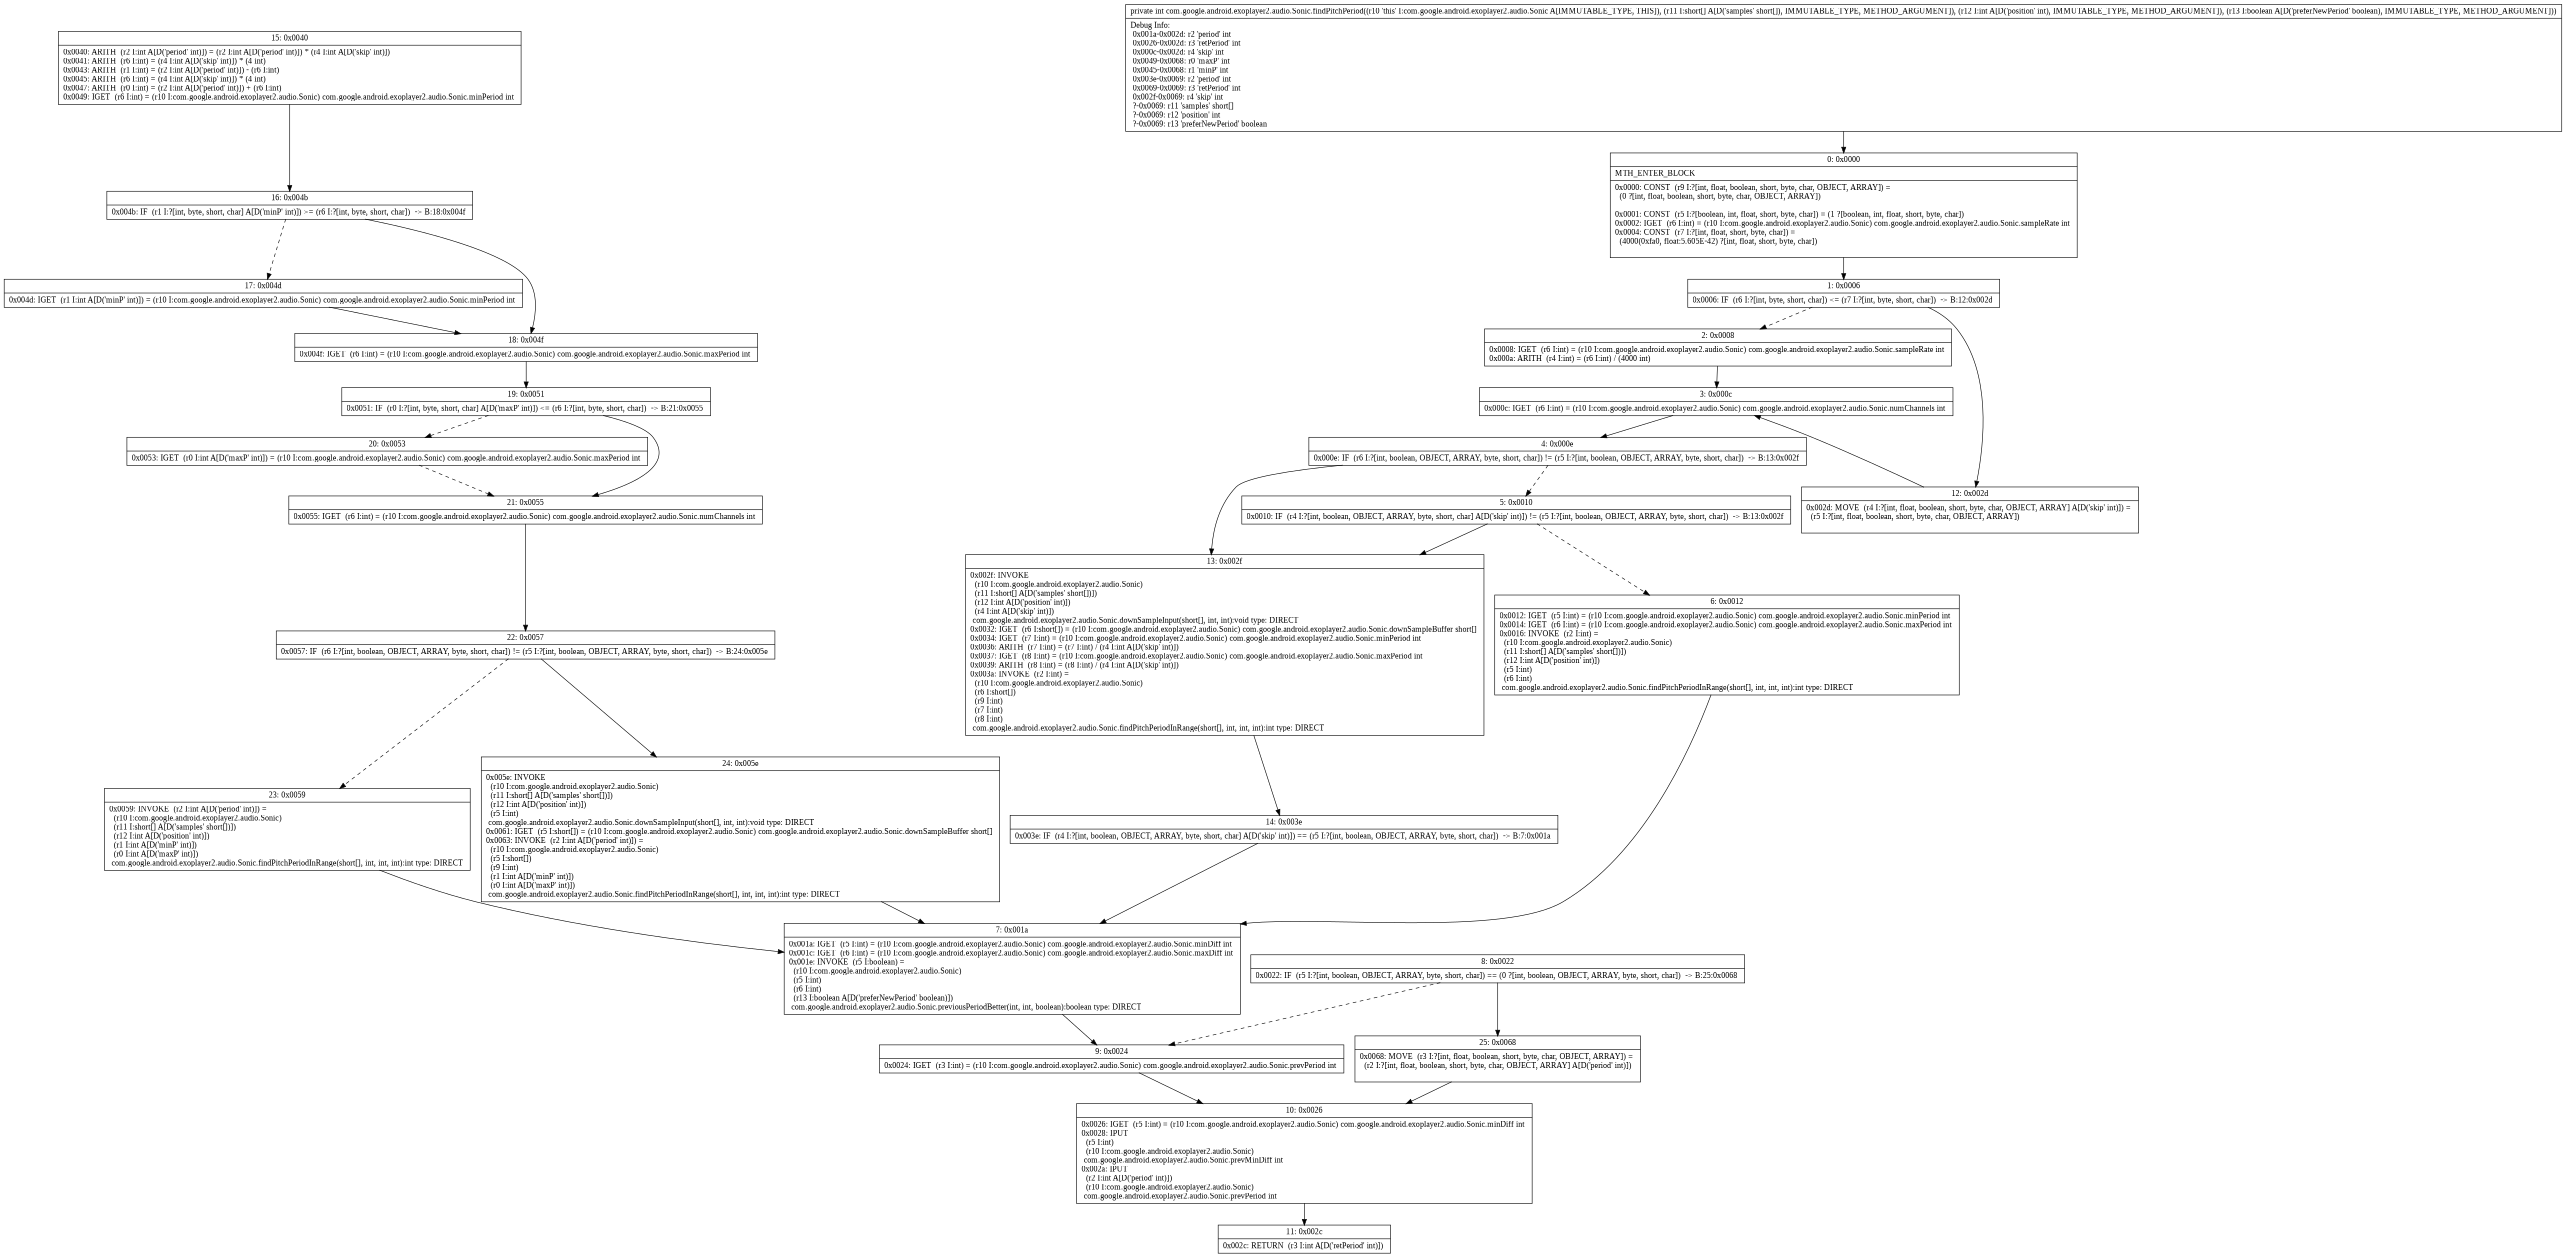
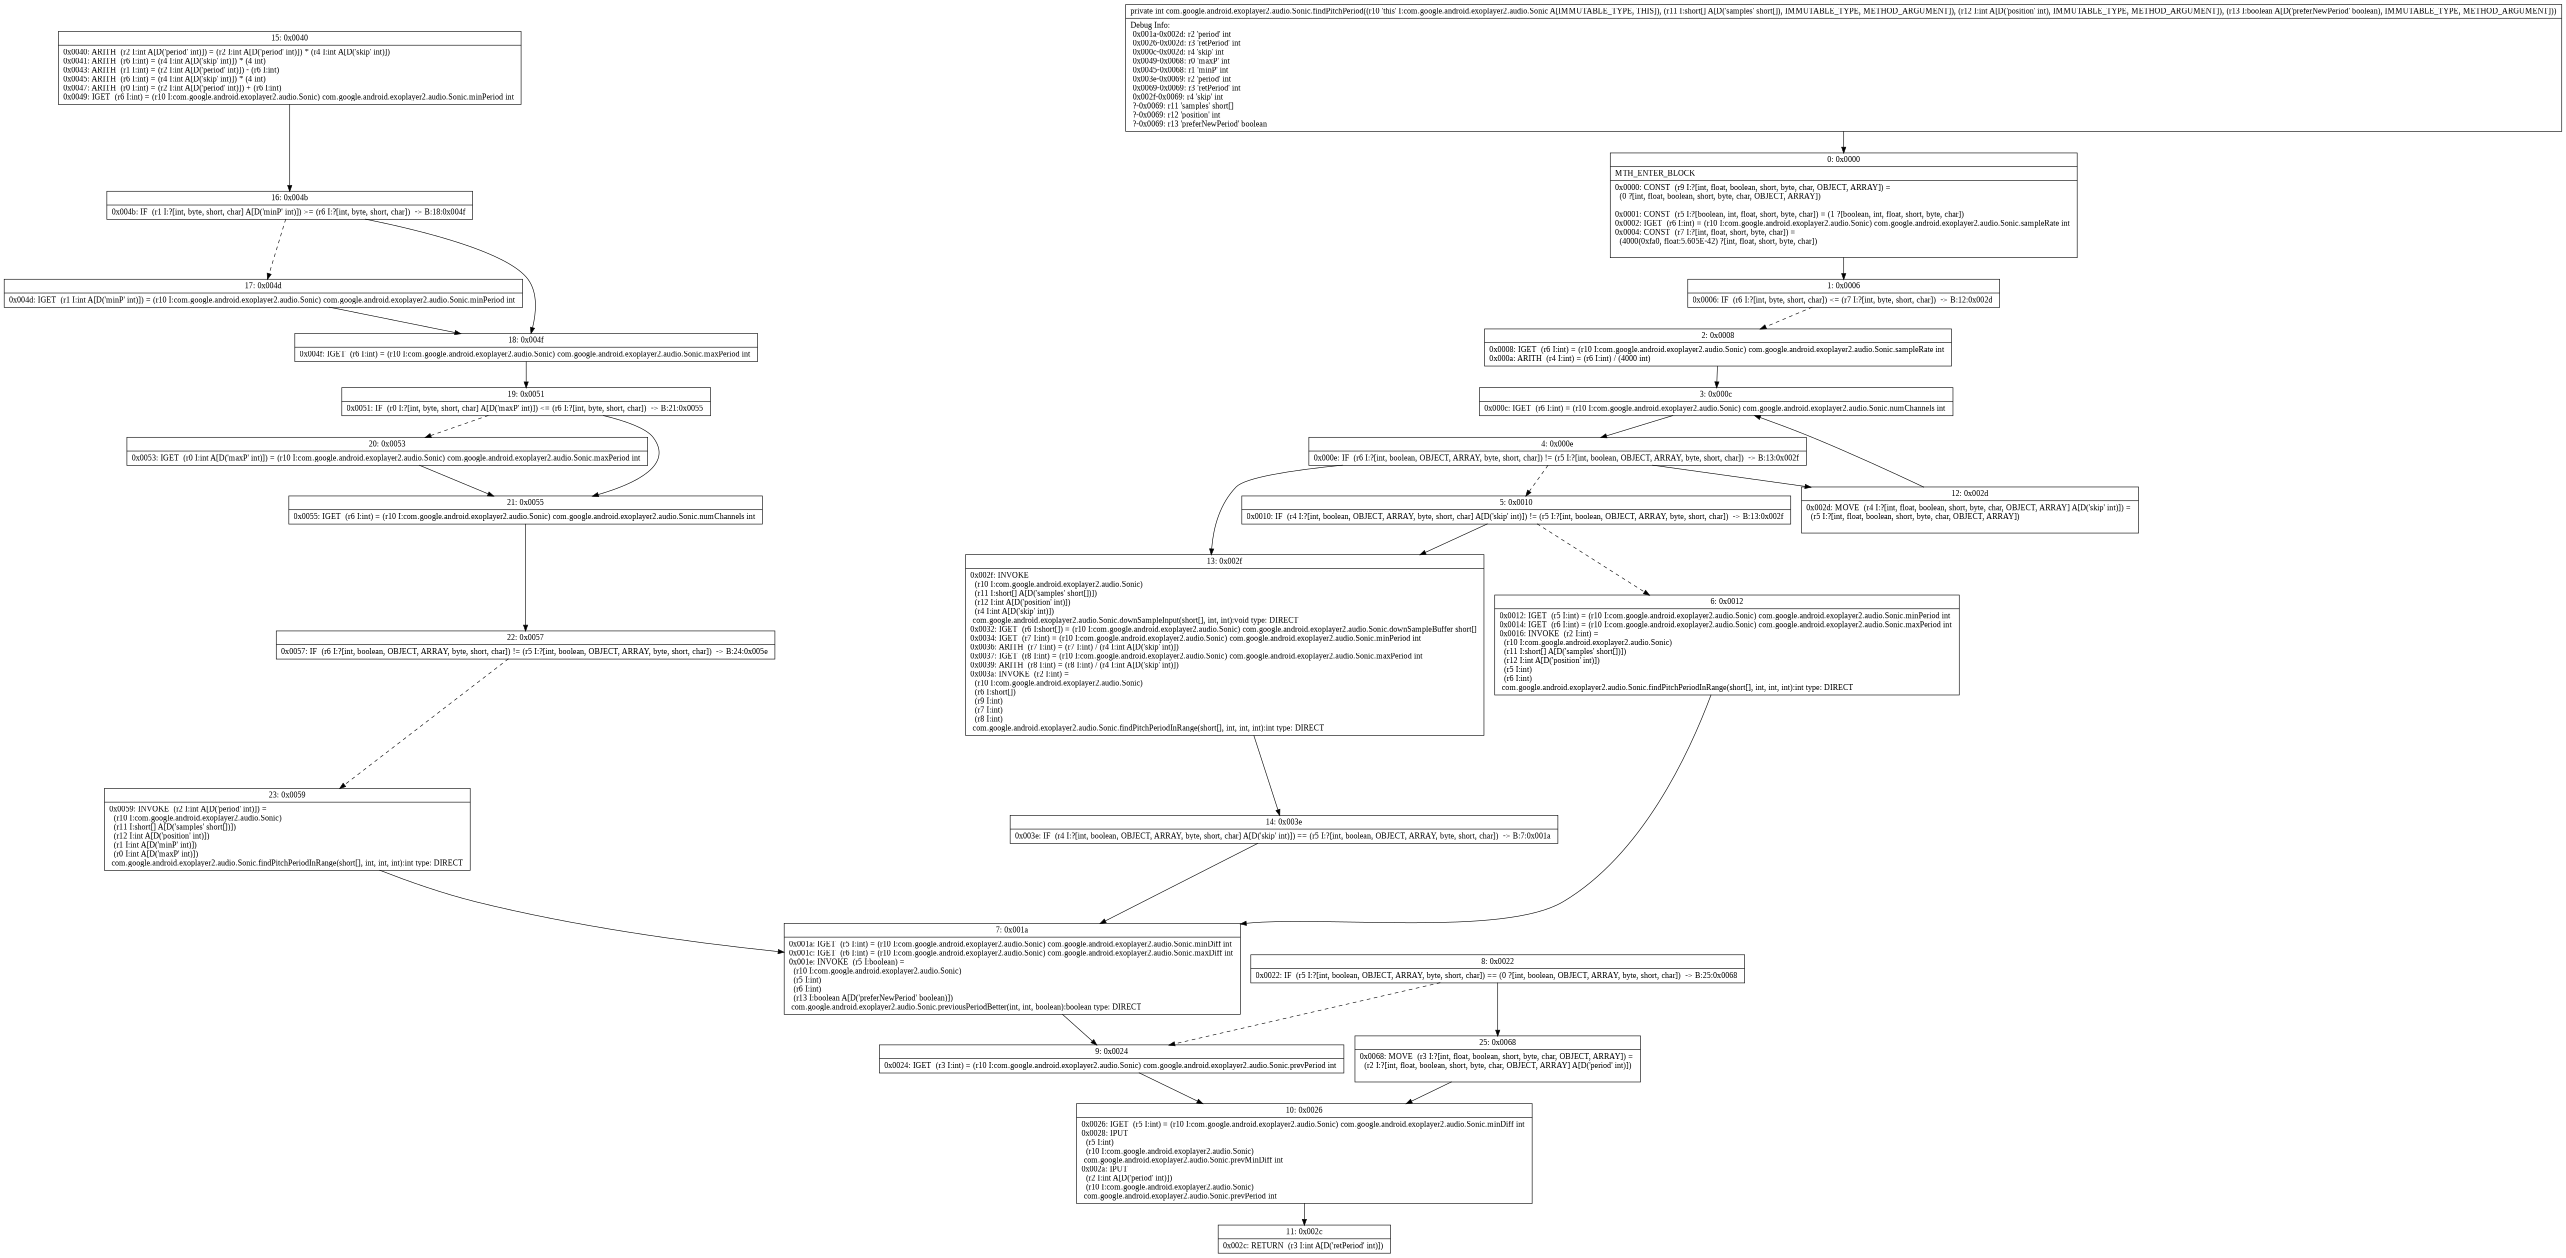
edge "1: 0x0006" -> "12: 0x002d": now "4: 0x000e" -> "12: 0x002d"
edge "20: 0x0053" -> "21: 0x0055": style dashed -> solid
node "24: 0x005e": removed
